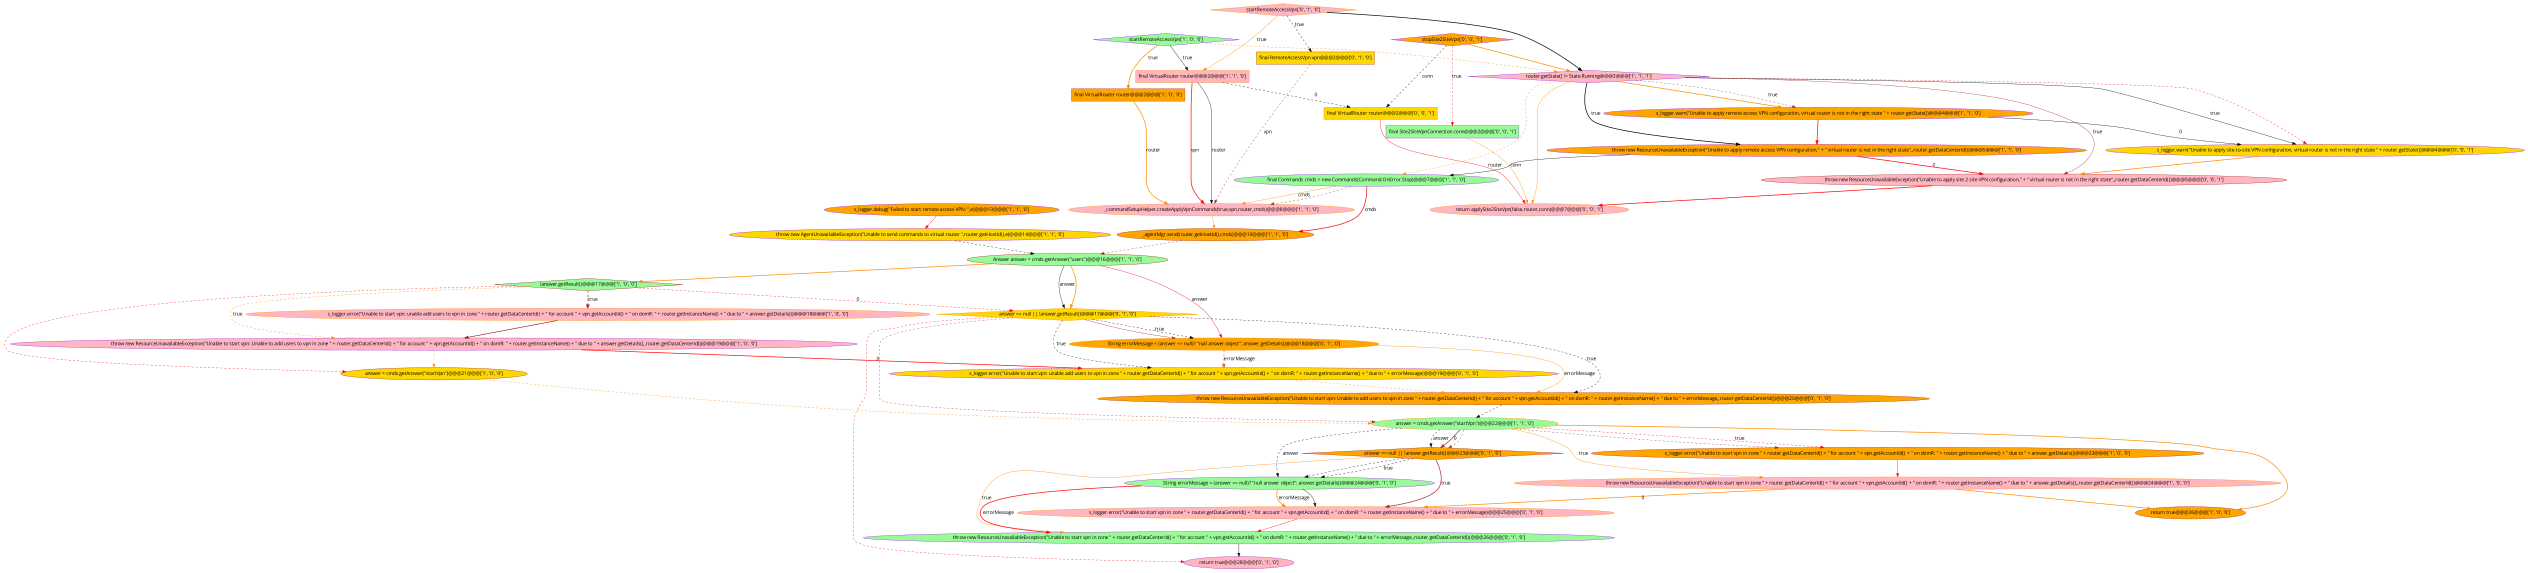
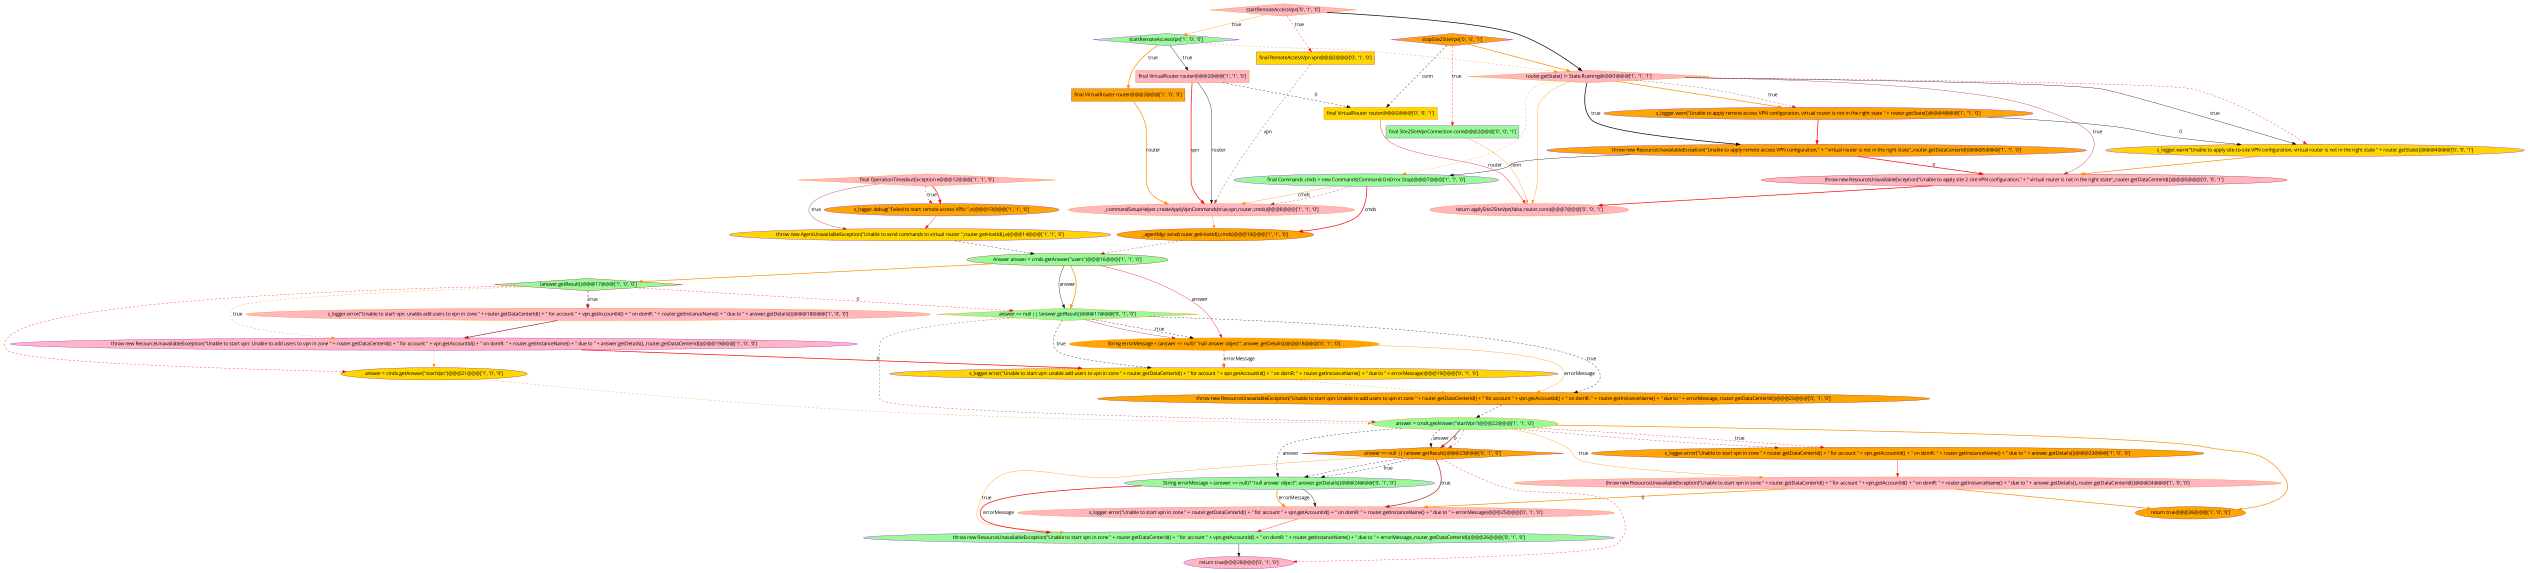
edge "startRemoteAccessVpn['0', '1', '0']" -> "final RemoteAccessVpn vpn@@@2@@@['0', '1', '0']": color black -> red
edge "startRemoteAccessVpn['0', '1', '0']" -> "final VirtualRouter router@@@2@@@['1', '1', '0']": now "startRemoteAccessVpn['0', '1', '0']" -> "startRemoteAccessVpn['1', '0', '0']"
node "router.getState() != State.Running@@@3@@@['1', '1', '1']": color purple -> darkorange
node "final OperationTimedoutException e@@@12@@@['1', '1', '0']": added
node "answer == null || !answer.getResult()@@@17@@@['0', '1', '0']": fillcolor gold -> palegreen
edge "answer == null || !answer.getResult()@@@17@@@['0', '1', '0']" -> "return true@@@28@@@['0', '1', '0']": now "answer == null || !answer.getResult()@@@23@@@['0', '1', '0']" -> "return true@@@28@@@['0', '1', '0']"
